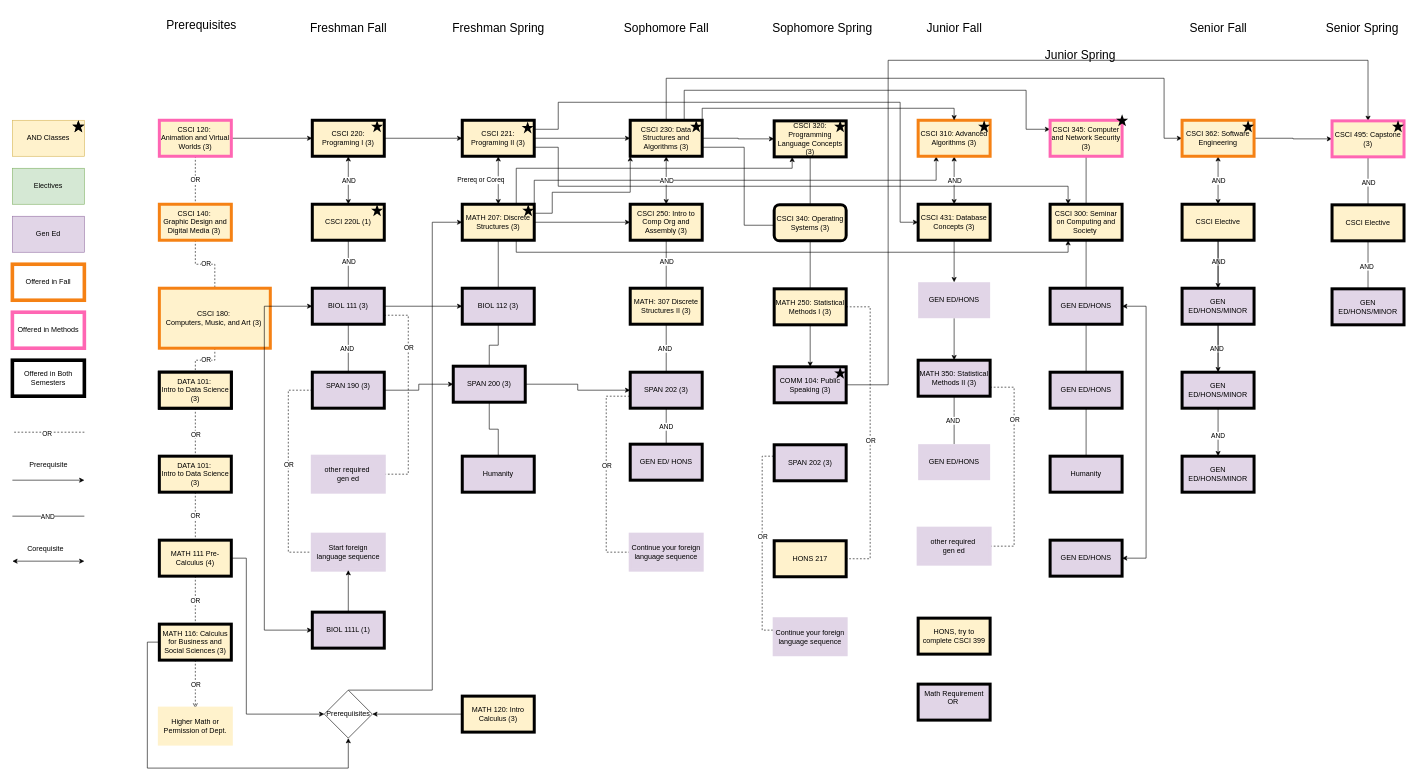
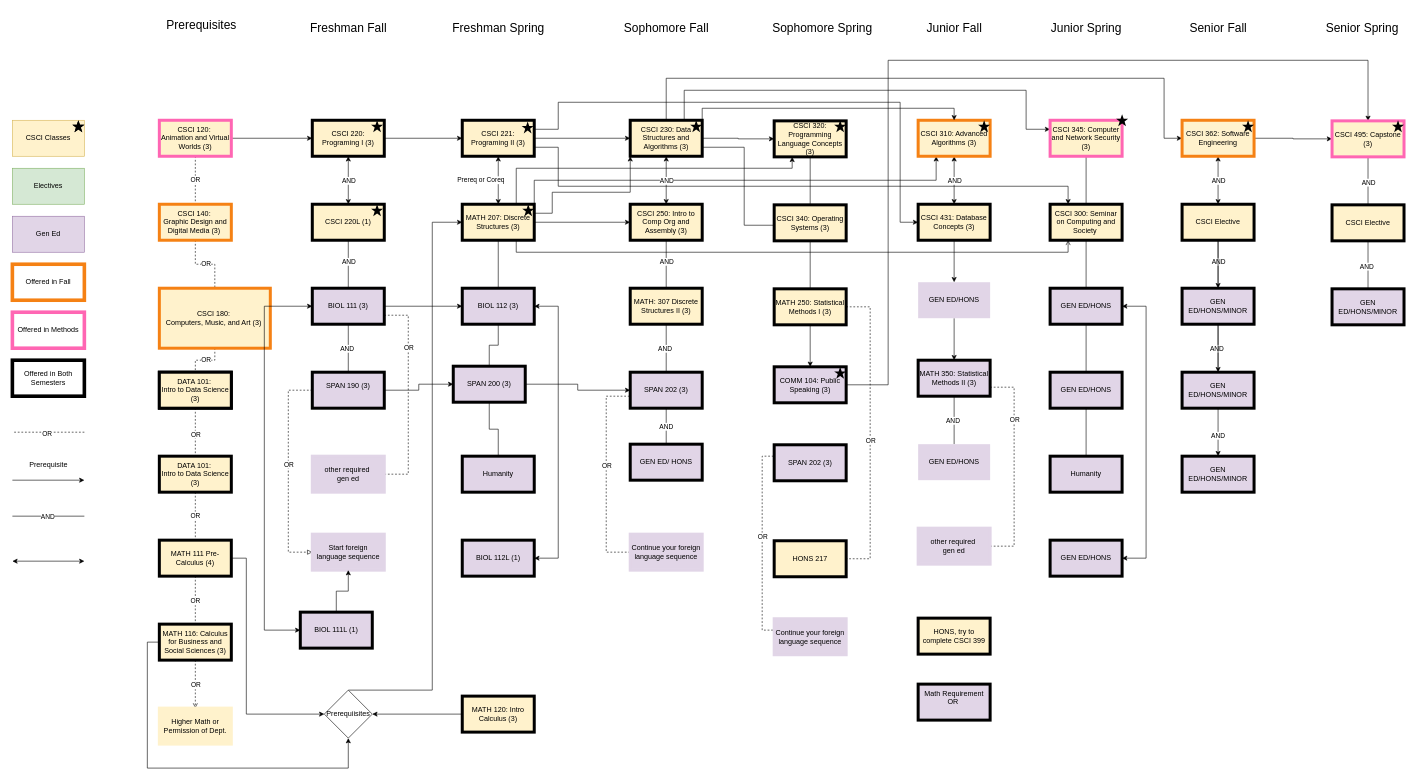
node "Junior Spring": moved (1080, 54) -> (1086, 27)
node "AND Classes": label "AND Classes" -> "CSCI Classes"
node "CSCI 340: Operating Systems (3)": shape rounded rectangle -> rectangle
edge "MATH 207: Discrete Structures (3)" -> "CSCI 300: Seminar on Computing and Society": arrowhead classic -> open
edge "BIOL 112 (3)" -- "BIOL 112L (1)": added
node "Corequisite": removed
edge "SPAN 190 (3)" -- "Start foreign language sequence": arrowhead none -> block
node "BIOL 112L (1)": added
node "BIOL 111L (1)": moved (348, 630) -> (336, 630)
